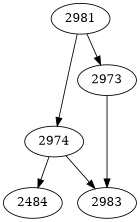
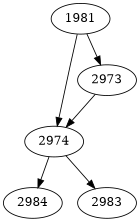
node "2981": label "2981" -> "1981"
edge "2973" -> "2983": now "2973" -> "2974"
node "2484": label "2484" -> "2984"
